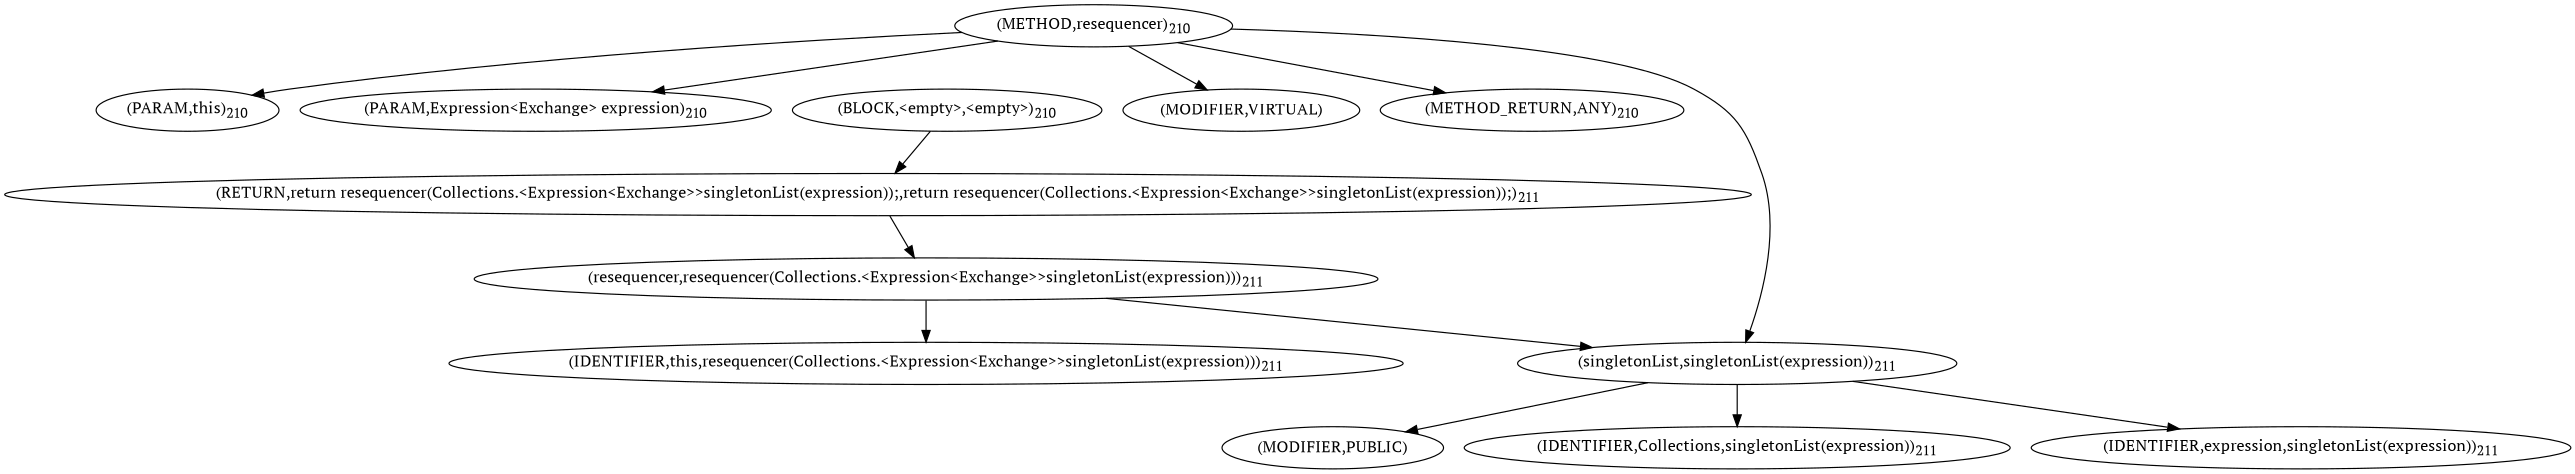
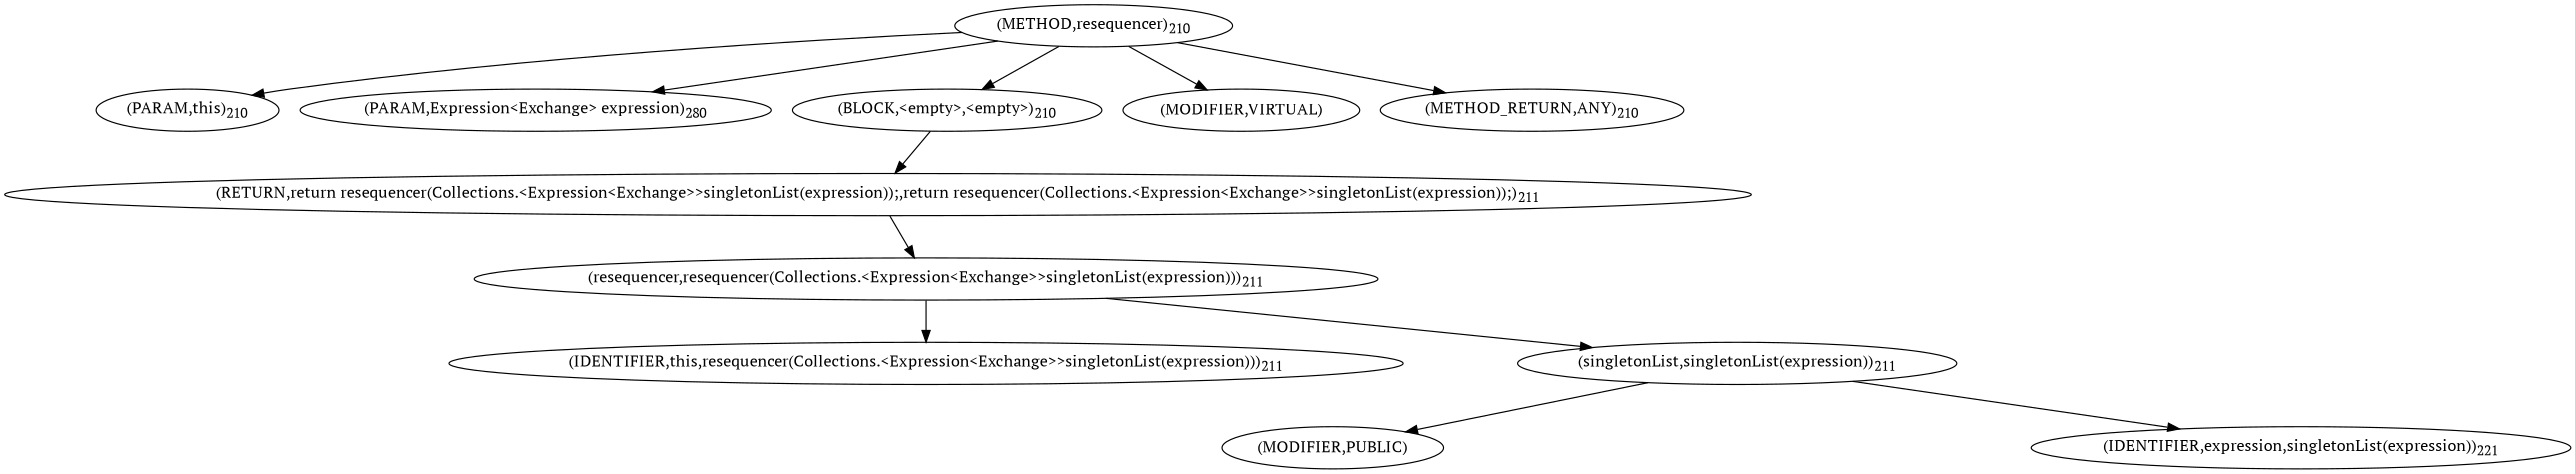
edge "(METHOD,resequencer)" -> "(singletonList,singletonList(expression))": now "(METHOD,resequencer)" -> "(BLOCK,<empty>,<empty>)"
node "(PARAM,Expression<Exchange> expression)": text "210" -> "280"
node "(IDENTIFIER,expression,singletonList(expression))": text "211" -> "221"
node "(IDENTIFIER,Collections,singletonList(expression))": removed
